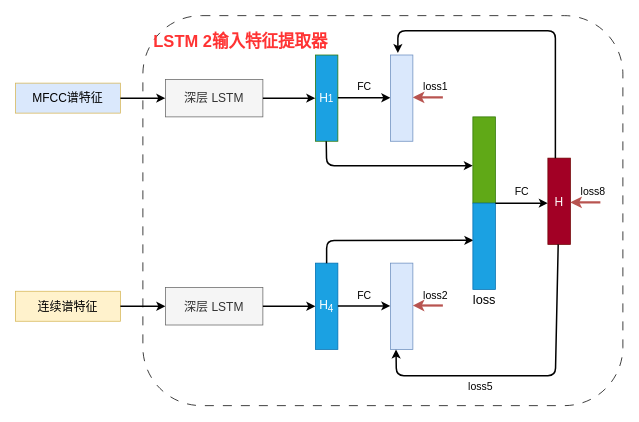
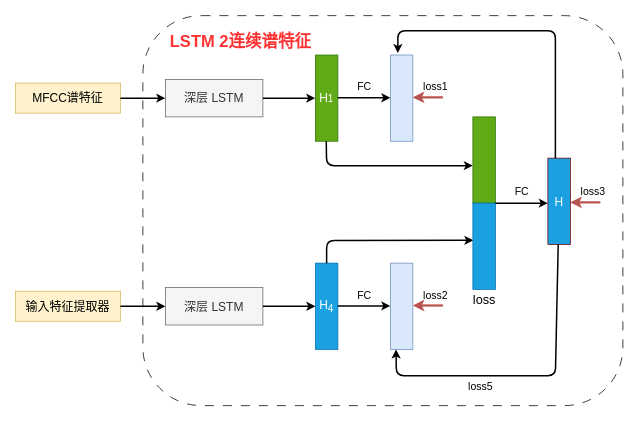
node "LSTM 2输入特征提取器": label "LSTM 2输入特征提取器" -> "LSTM 2连续谱特征"
node "MFCC谱特征": fillcolor #dae8fc -> #fff2cc
node "H1": fillcolor #1ba1e2 -> #60a917
node "loss8": label "loss8" -> "loss3"
node "H": fillcolor #a20025 -> #1ba1e2
node "连续谱特征": label "连续谱特征" -> "输入特征提取器"
